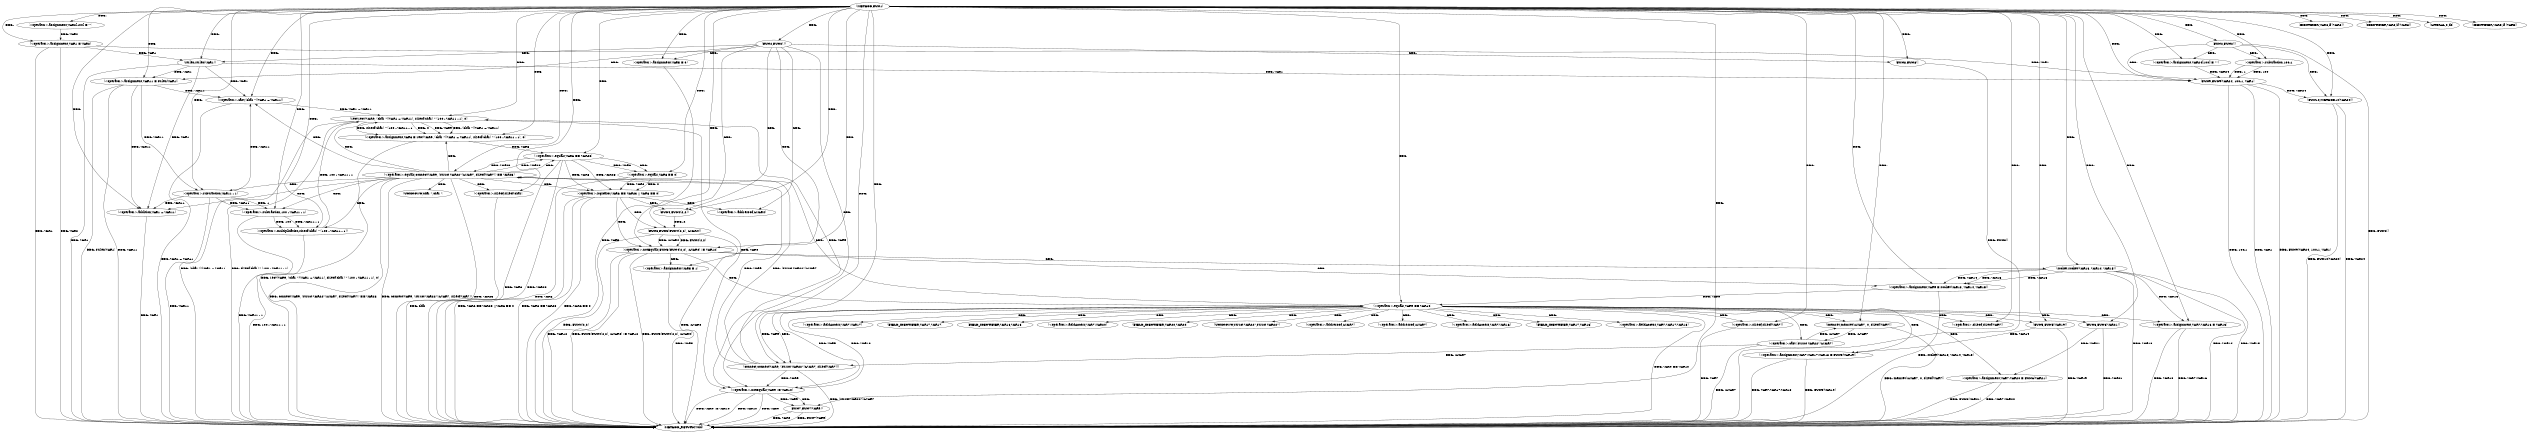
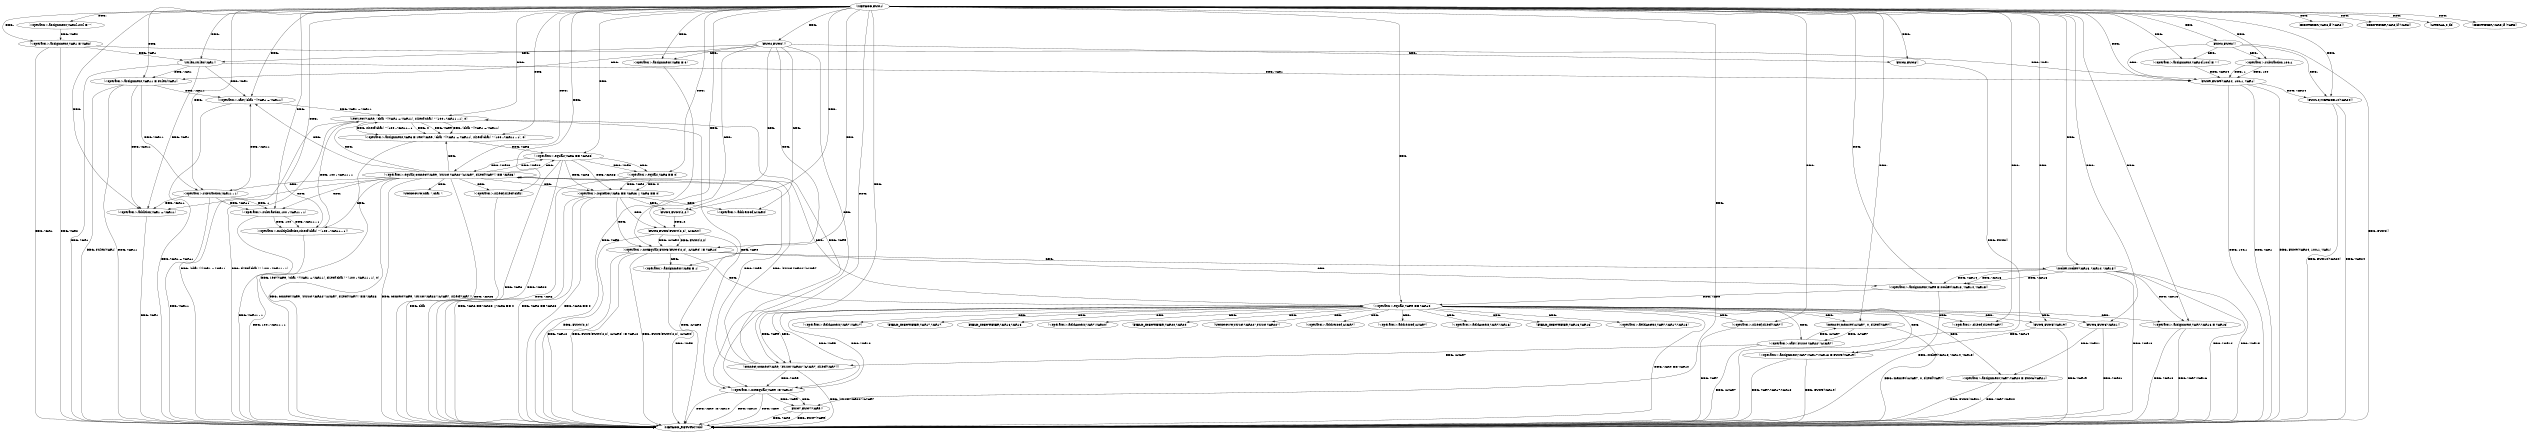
node "(FIELD_IDENTIFIER,VAR17,VAR16)": label "(FIELD_IDENTIFIER,VAR17,VAR16)" -> "(FIELD_IDENTIFIER,VAR16,VAR16)"
